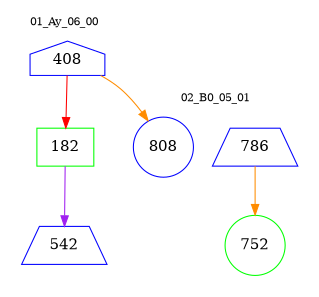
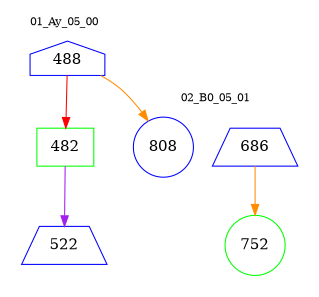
cluster "01_Ay_06_00": label "01_Ay_06_00" -> "01_Ay_05_00"
node "408": label "408" -> "488"
node "182": label "182" -> "482"
node "786": label "786" -> "686"
node "542": label "542" -> "522"
